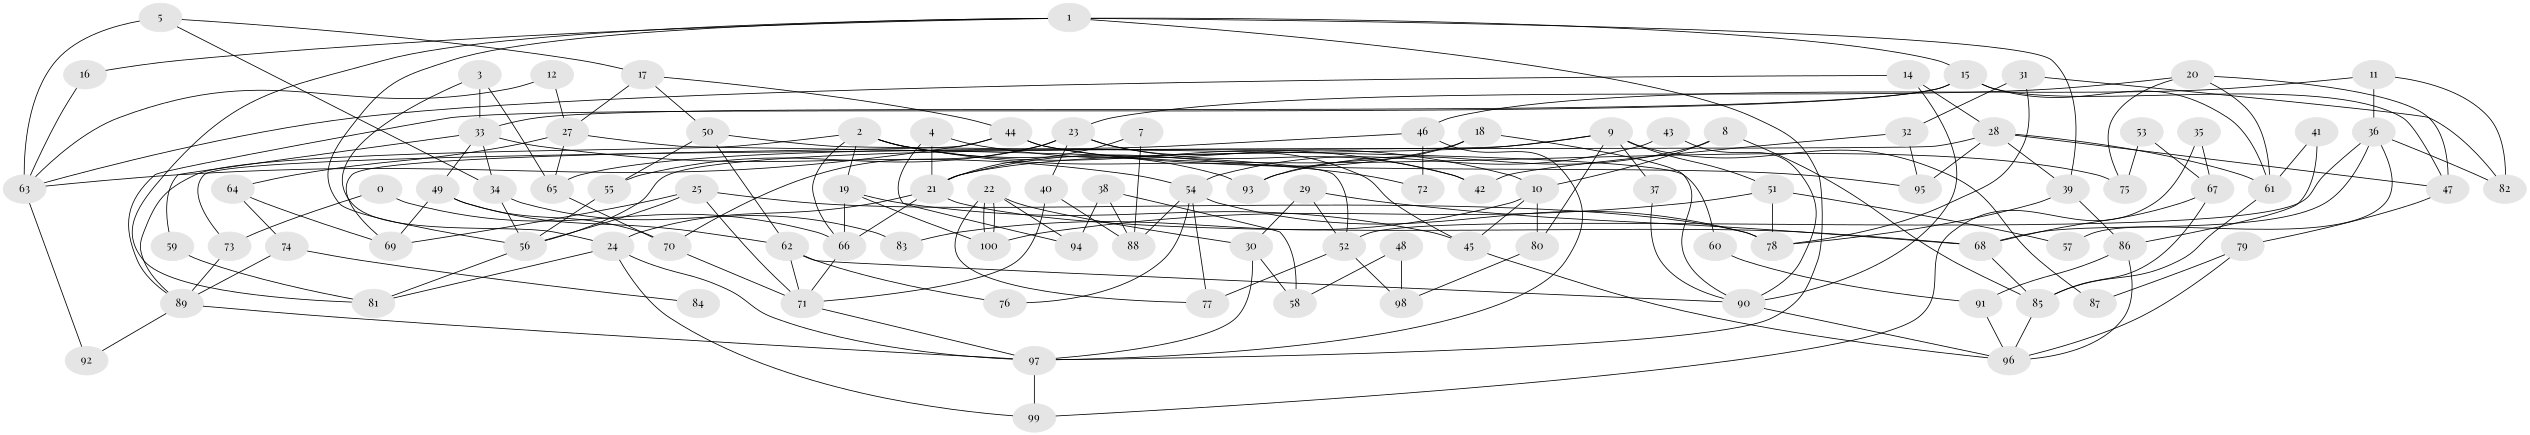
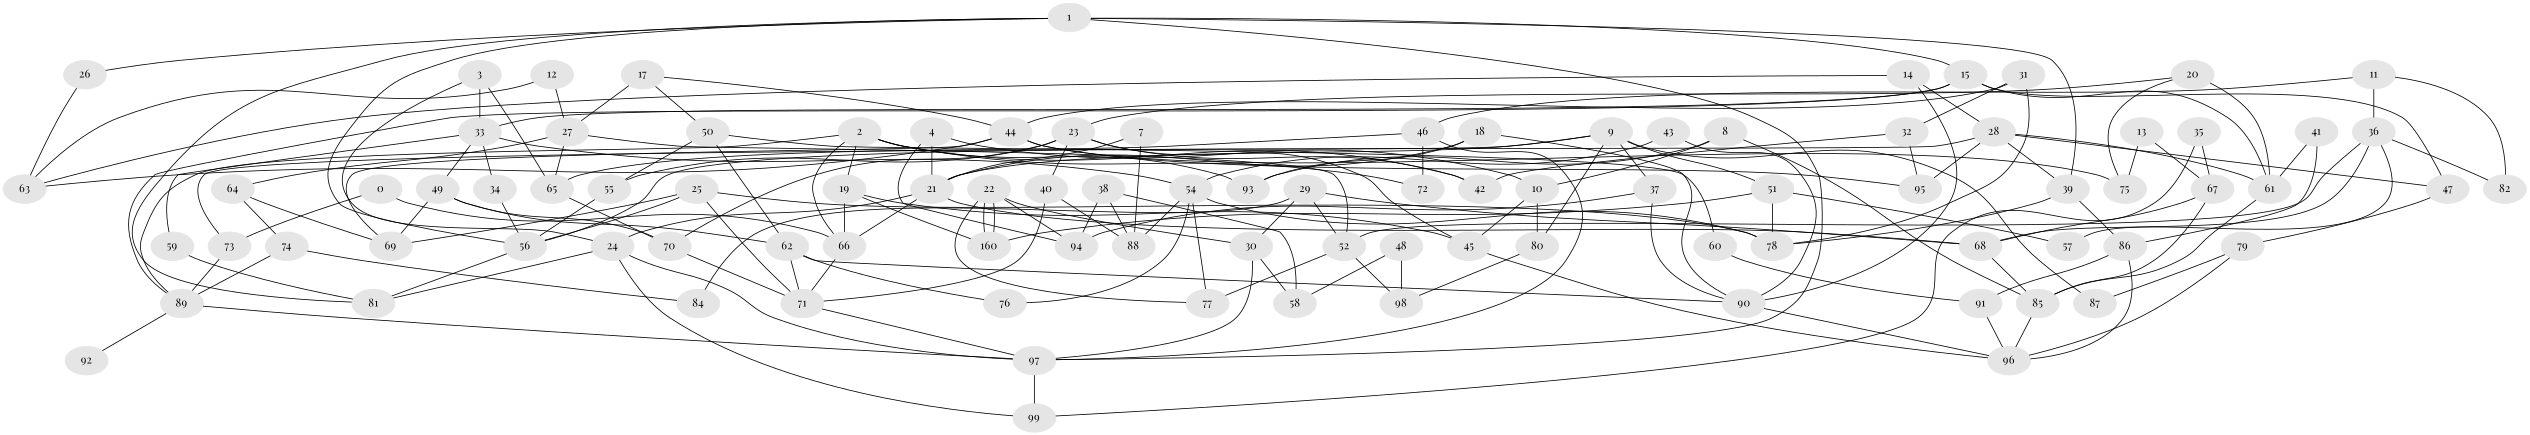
node "5": removed
node "16": label "16" -> "26"
edge "20" -- "47": removed
edge "31" -- "82": now "31" -- "44"
node "53": label "53" -> "13"
edge "37" -- "94": added
edge "29" -- "84": added
node "83": removed
node "100": label "100" -> "160"
edge "63" -- "92": removed
